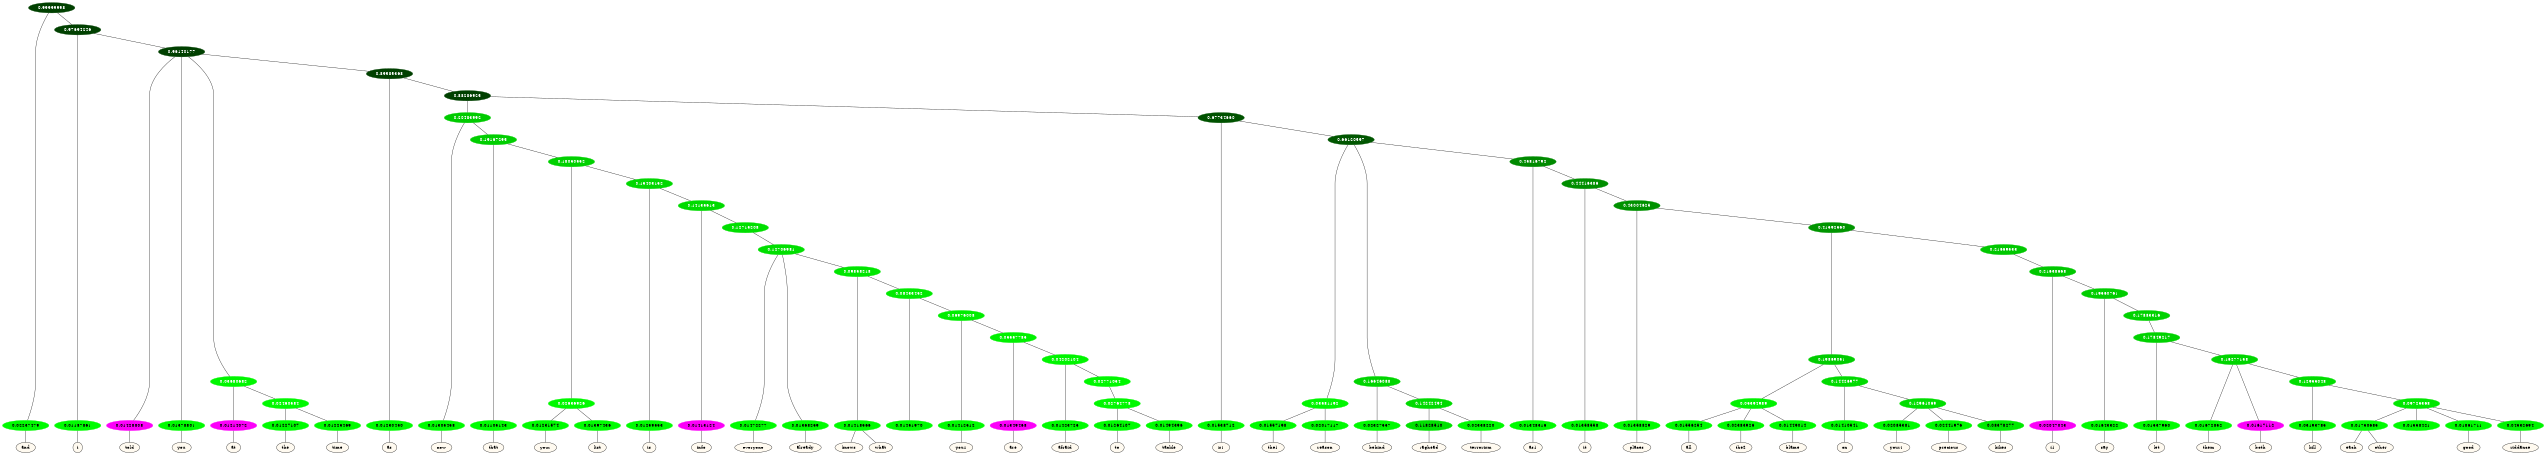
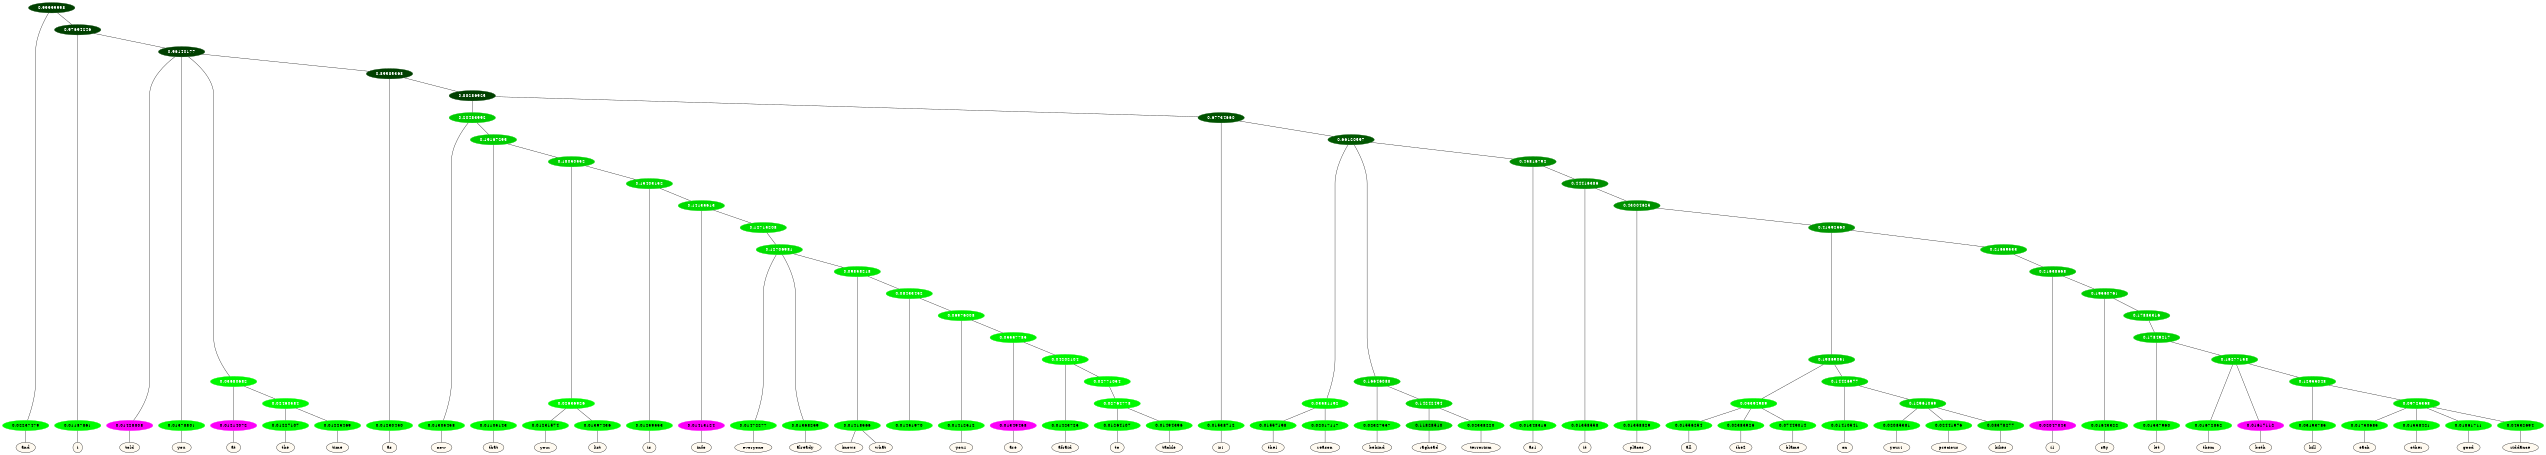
node "0.01449014": label "0.01449014" -> "0.07449014"
edge "0.01750685" -- "other": now "0.01558421" -- "other"
